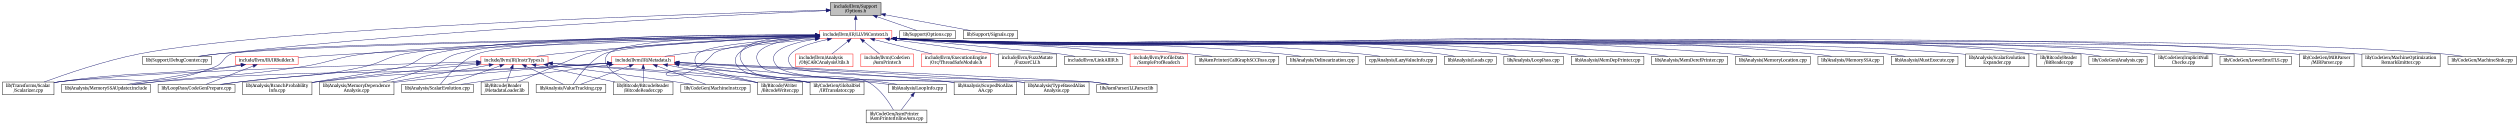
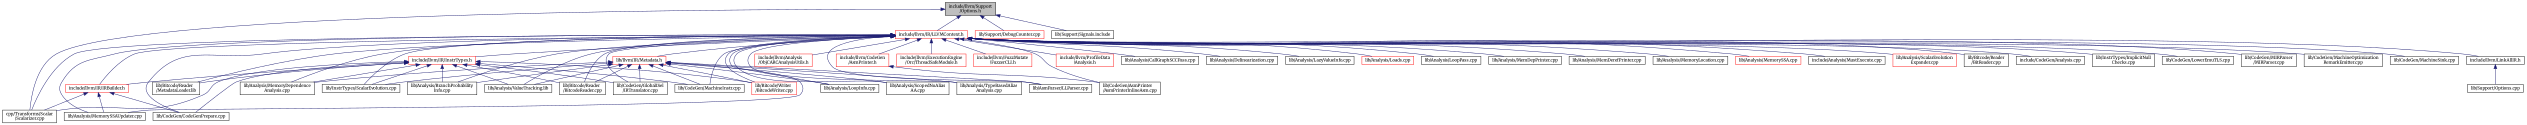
edge "lib/Support/Options.cpp" -> "include/llvm/Support /Options.h": now "lib/Support/Options.cpp" -> "include/llvm/LinkAllIR.h"
node "lib/Support/Signals.cpp": label "lib/Support/Signals.cpp" -> "lib/Support/Signals.include"
edge "lib/Support/DebugCounter.cpp" -> "include/llvm/IR/LLVMContext.h": now "lib/CodeGen/MachineInstr.cpp" -> "include/llvm/IR/LLVMContext.h"
node "lib/Support/DebugCounter.cpp": color black -> red
node "include/llvm/IR/Metadata.h": label "include/llvm/IR/Metadata.h" -> "lib/llvm/IR/Metadata.h"
node "include/llvm/FuzzMutate /FuzzerCLI.h": color black -> red
node "include/llvm/ProfileData /SampleProfReader.h": label "include/llvm/ProfileData /SampleProfReader.h" -> "include/llvm/ProfileData /Analysis.h"
node "lib/AsmPrinter/CallGraphSCCPass.cpp": label "lib/AsmPrinter/CallGraphSCCPass.cpp" -> "lib/Analysis/CallGraphSCCPass.cpp"
node "cpp/Analysis/LazyValueInfo.cpp": label "cpp/Analysis/LazyValueInfo.cpp" -> "lib/Analysis/LazyValueInfo.cpp"
node "lib/Analysis/Loads.cpp": color black -> red
node "lib/Analysis/MemorySSA.cpp": color black -> red
node "lib/Analysis/MustExecute.cpp": label "lib/Analysis/MustExecute.cpp" -> "include/Analysis/MustExecute.cpp"
node "lib/Analysis/ScalarEvolution Expander.cpp": color black -> red
node "lib/CodeGen/Analysis.cpp": label "lib/CodeGen/Analysis.cpp" -> "include/CodeGen/Analysis.cpp"
node "lib/CodeGen/ImplicitNull Checks.cpp": label "lib/CodeGen/ImplicitNull Checks.cpp" -> "lib/InstrTypes/ImplicitNull Checks.cpp"
edge "include/llvm/IR/IRBuilder.h" -> "include/llvm/IR/InstrTypes.h": added
node "lib/Transforms/Scalar /Scalarizer.cpp": label "lib/Transforms/Scalar /Scalarizer.cpp" -> "cpp/Transforms/Scalar /Scalarizer.cpp"
node "lib/Analysis/MemorySSAUpdater.include": label "lib/Analysis/MemorySSAUpdater.include" -> "lib/Analysis/MemorySSAUpdater.cpp"
node "lib/LoopPass/CodeGenPrepare.cpp": label "lib/LoopPass/CodeGenPrepare.cpp" -> "lib/CodeGen/CodeGenPrepare.cpp"
node "lib/Analysis/ScalarEvolution.cpp": label "lib/Analysis/ScalarEvolution.cpp" -> "lib/InstrTypes/ScalarEvolution.cpp"
node "lib/Analysis/ValueTracking.cpp": label "lib/Analysis/ValueTracking.cpp" -> "lib/Analysis/ValueTracking.lib"
node "lib/Bitcode/BitcodeReader /BitcodeReader.cpp": label "lib/Bitcode/BitcodeReader /BitcodeReader.cpp" -> "lib/Bitcode/Reader /BitcodeReader.cpp"
node "lib/Bitcode/Writer /BitcodeWriter.cpp": color black -> red
node "lib/AsmParser/LLParser.lib": label "lib/AsmParser/LLParser.lib" -> "lib/AsmParser/LLParser.cpp"
edge "lib/CodeGen/AsmPrinter /AsmPrinterInlineAsm.cpp" -> "lib/Analysis/LoopInfo.cpp": now "lib/CodeGen/AsmPrinter /AsmPrinterInlineAsm.cpp" -> "include/llvm/CodeGen /AsmPrinter.h"
